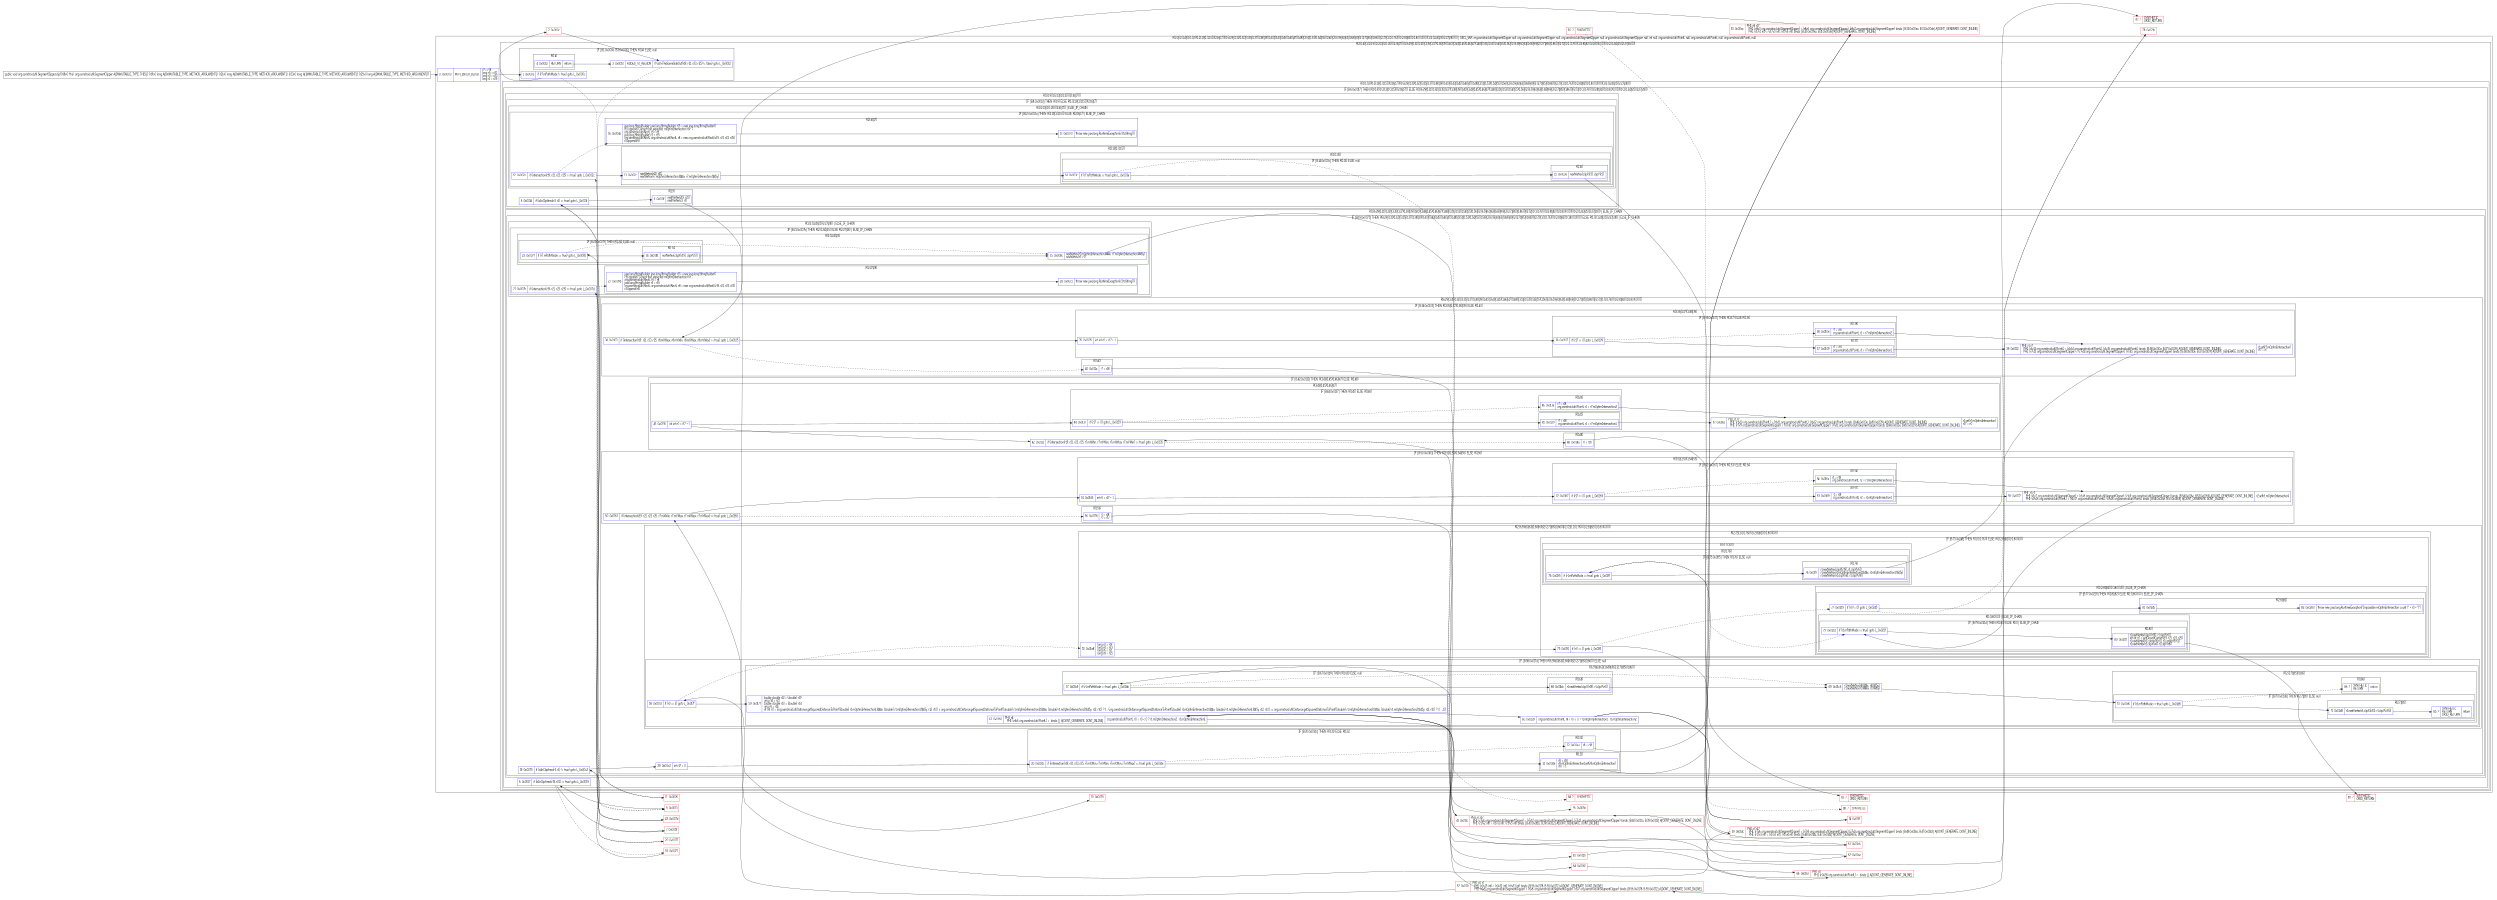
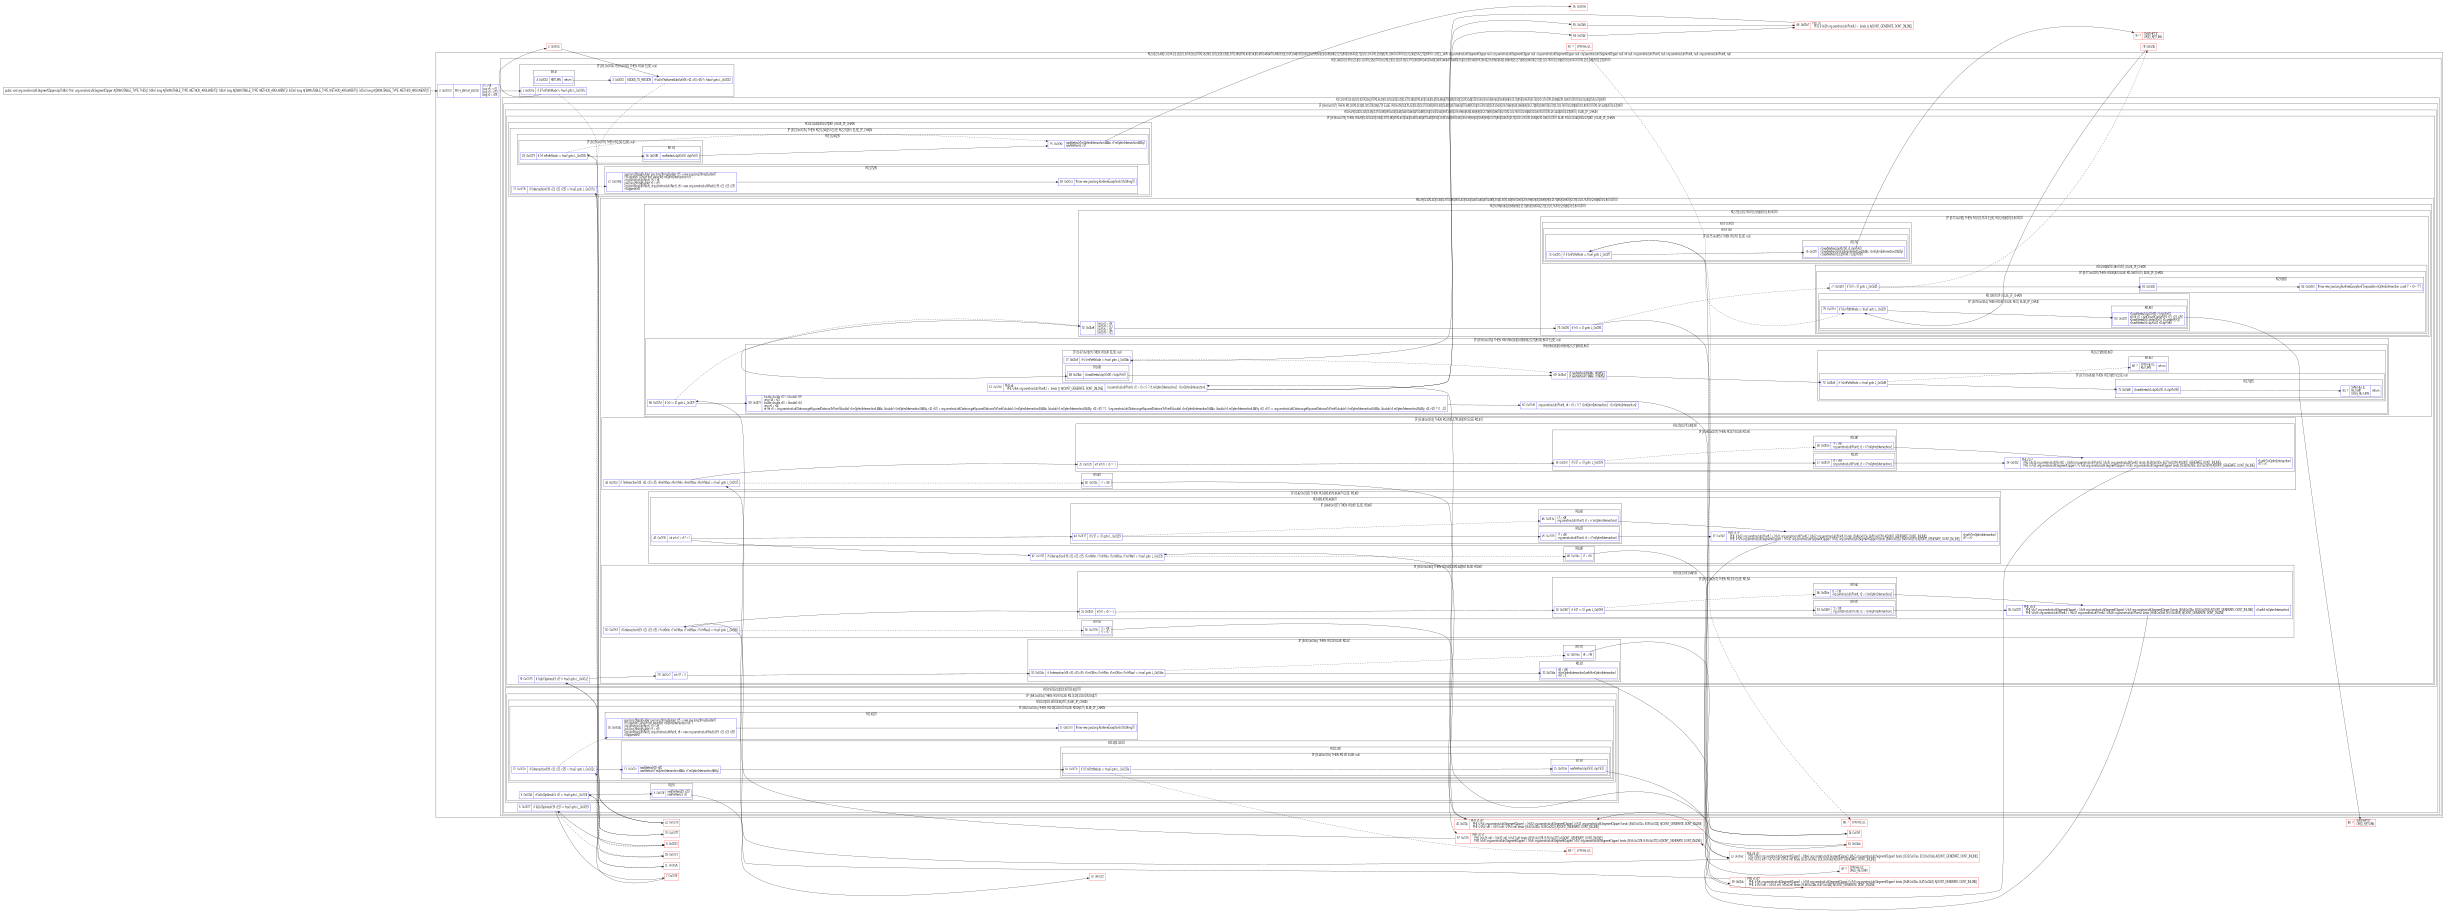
edge "67: 0x01b9" -> "68: 0x01bb": now "72: 0x01e8" -> "68: 0x01bb"
node "62: 0x01ae": removed
